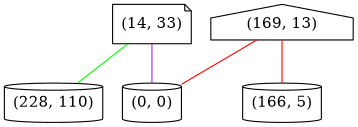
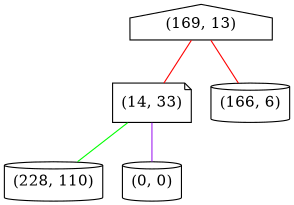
edge "(169, 13)" -- "(0, 0)": now "(169, 13)" -- "(14, 33)"
node "(166, 5)": label "(166, 5)" -> "(166, 6)"
